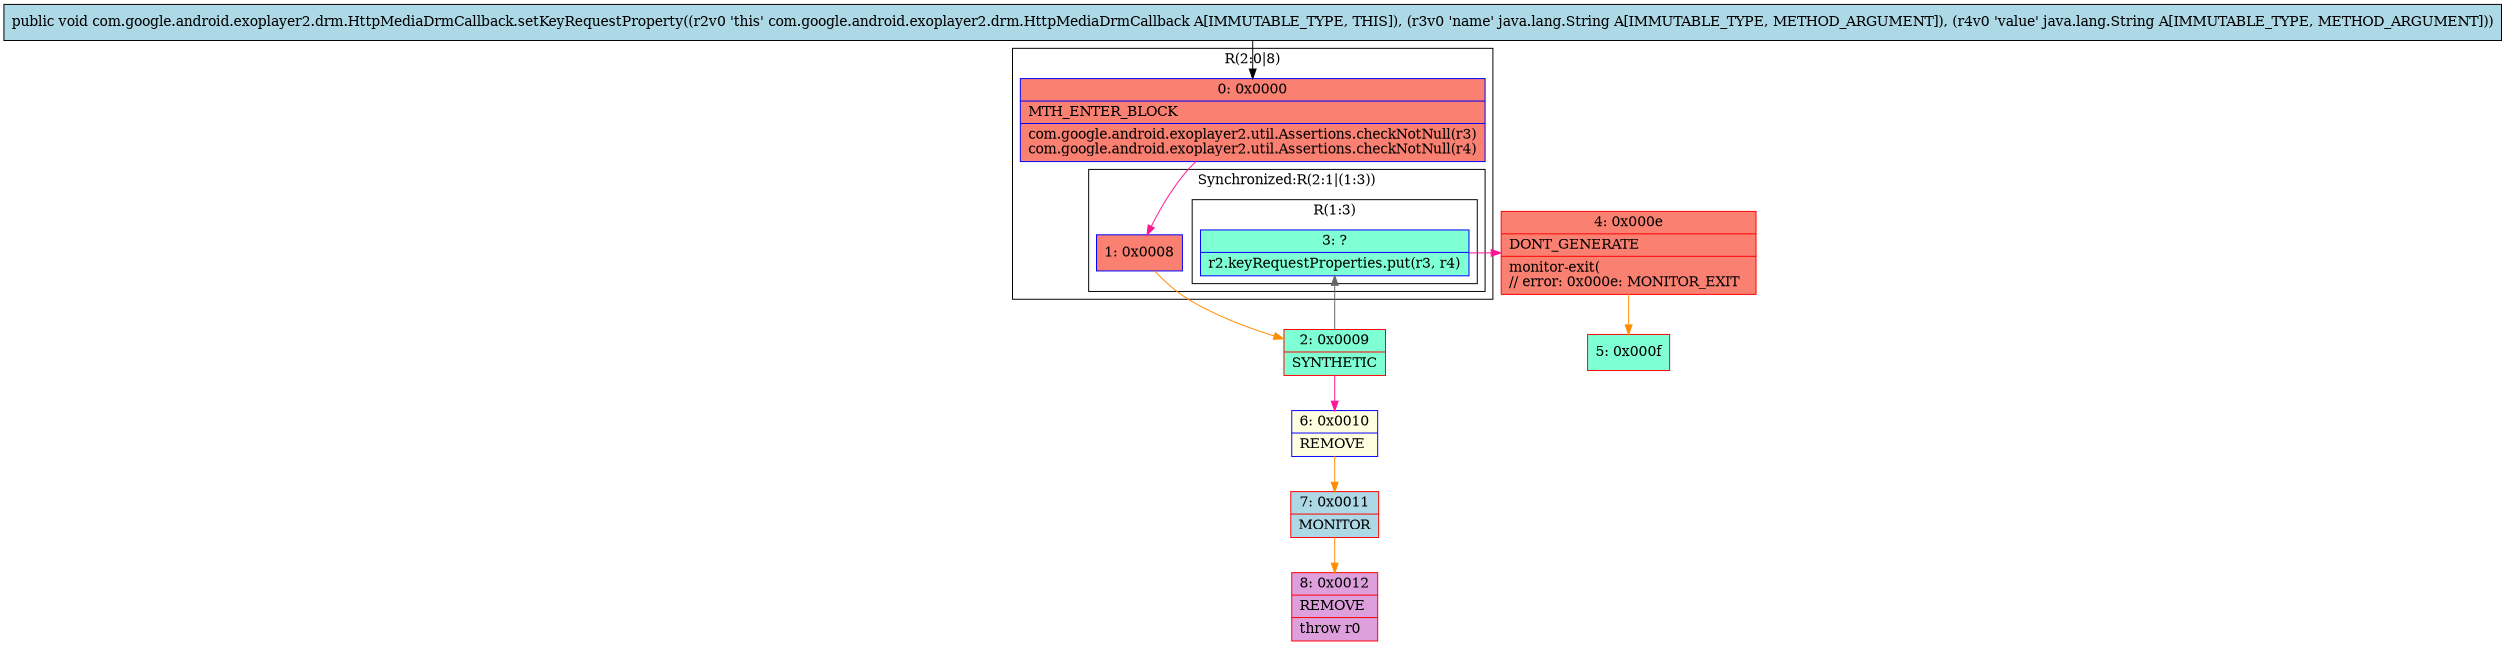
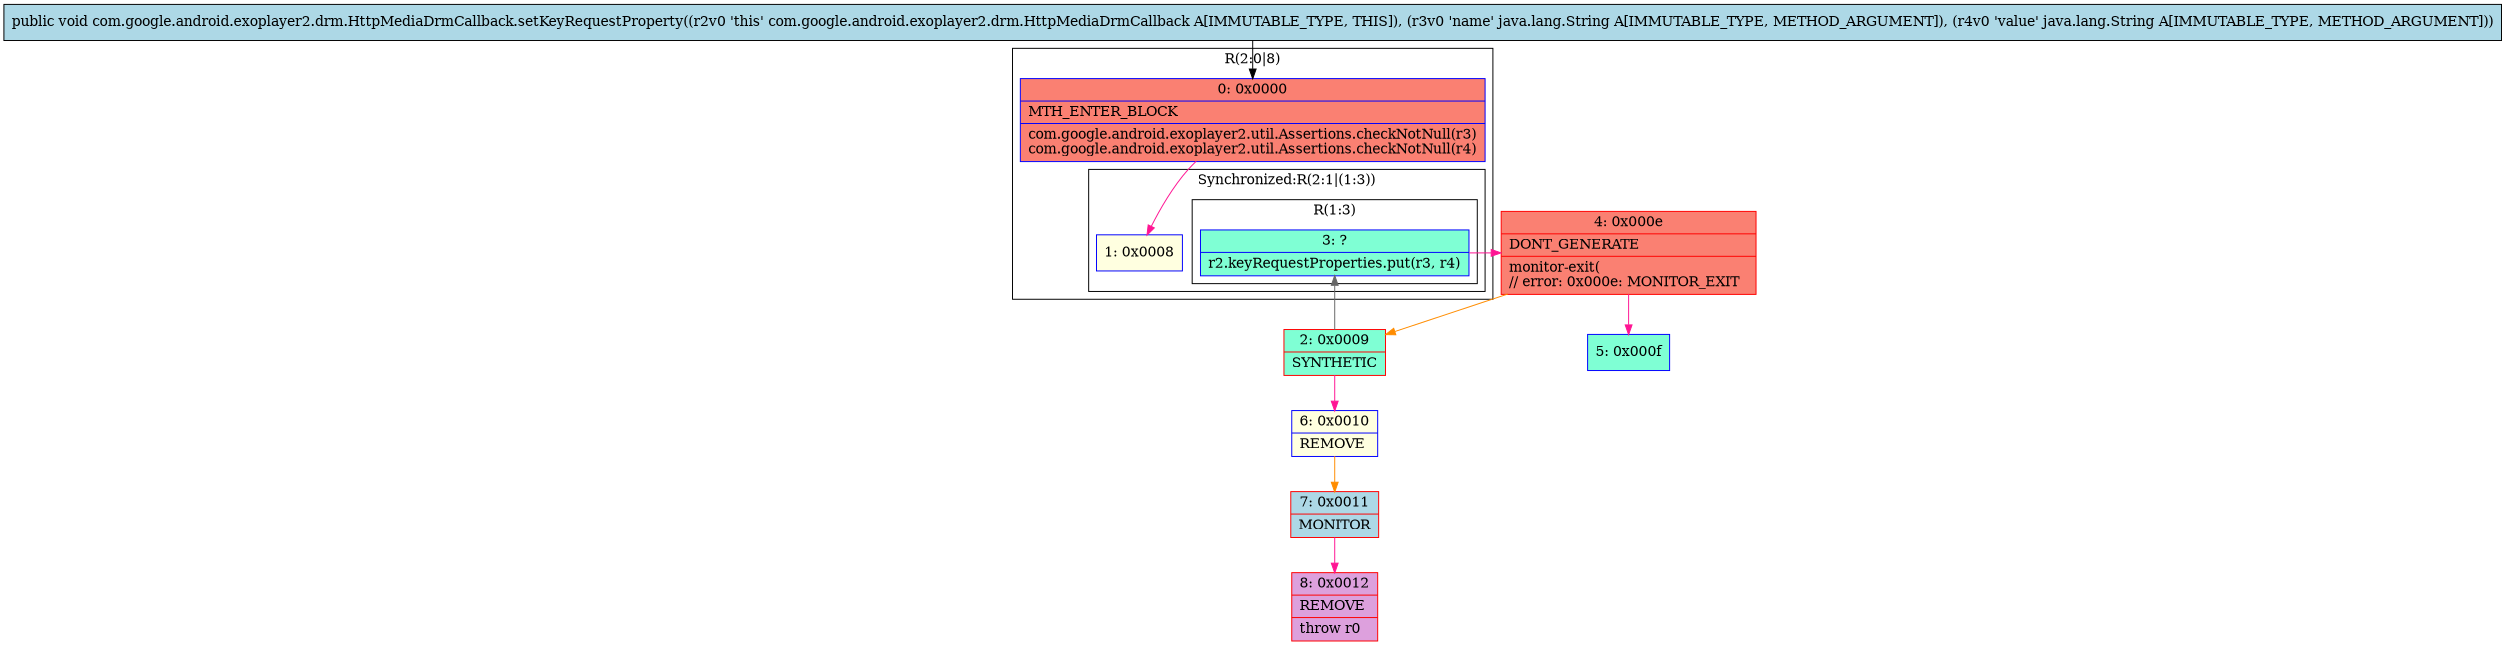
node "1: 0x0008": fillcolor salmon -> lightyellow
edge "4: 0x000e" -> "5: 0x000f": color darkorange -> deeppink
edge "1: 0x0008" -> "2: 0x0009": now "4: 0x000e" -> "2: 0x0009"
node "5: 0x000f": color red -> blue
edge "7: 0x0011" -> "8: 0x0012": color darkorange -> deeppink
